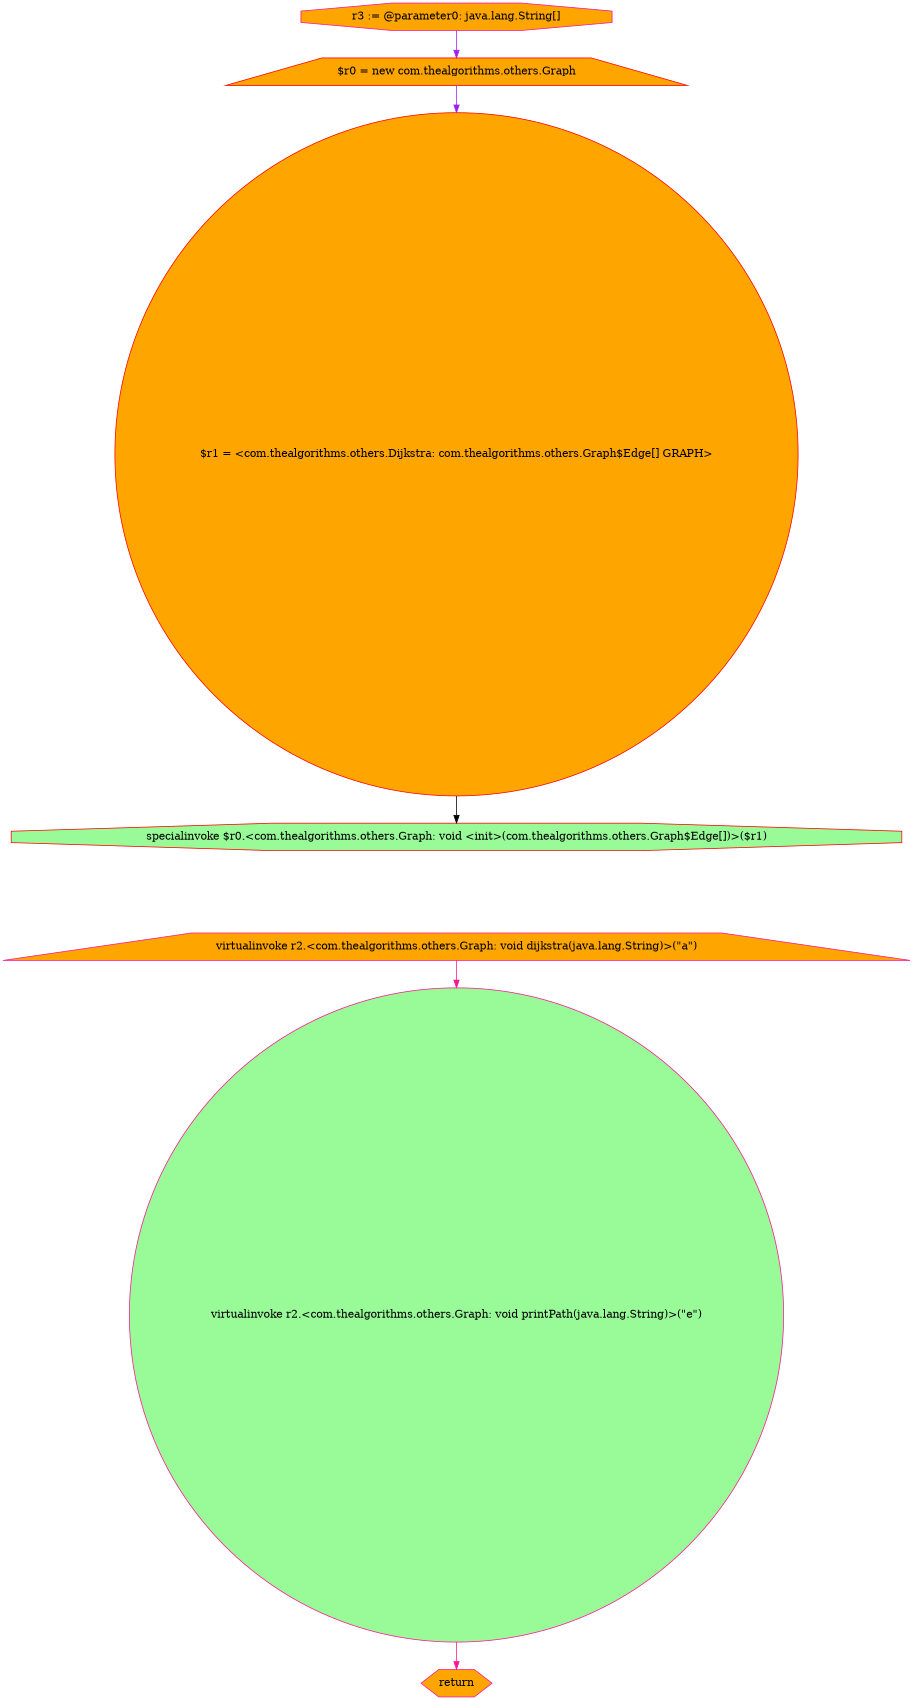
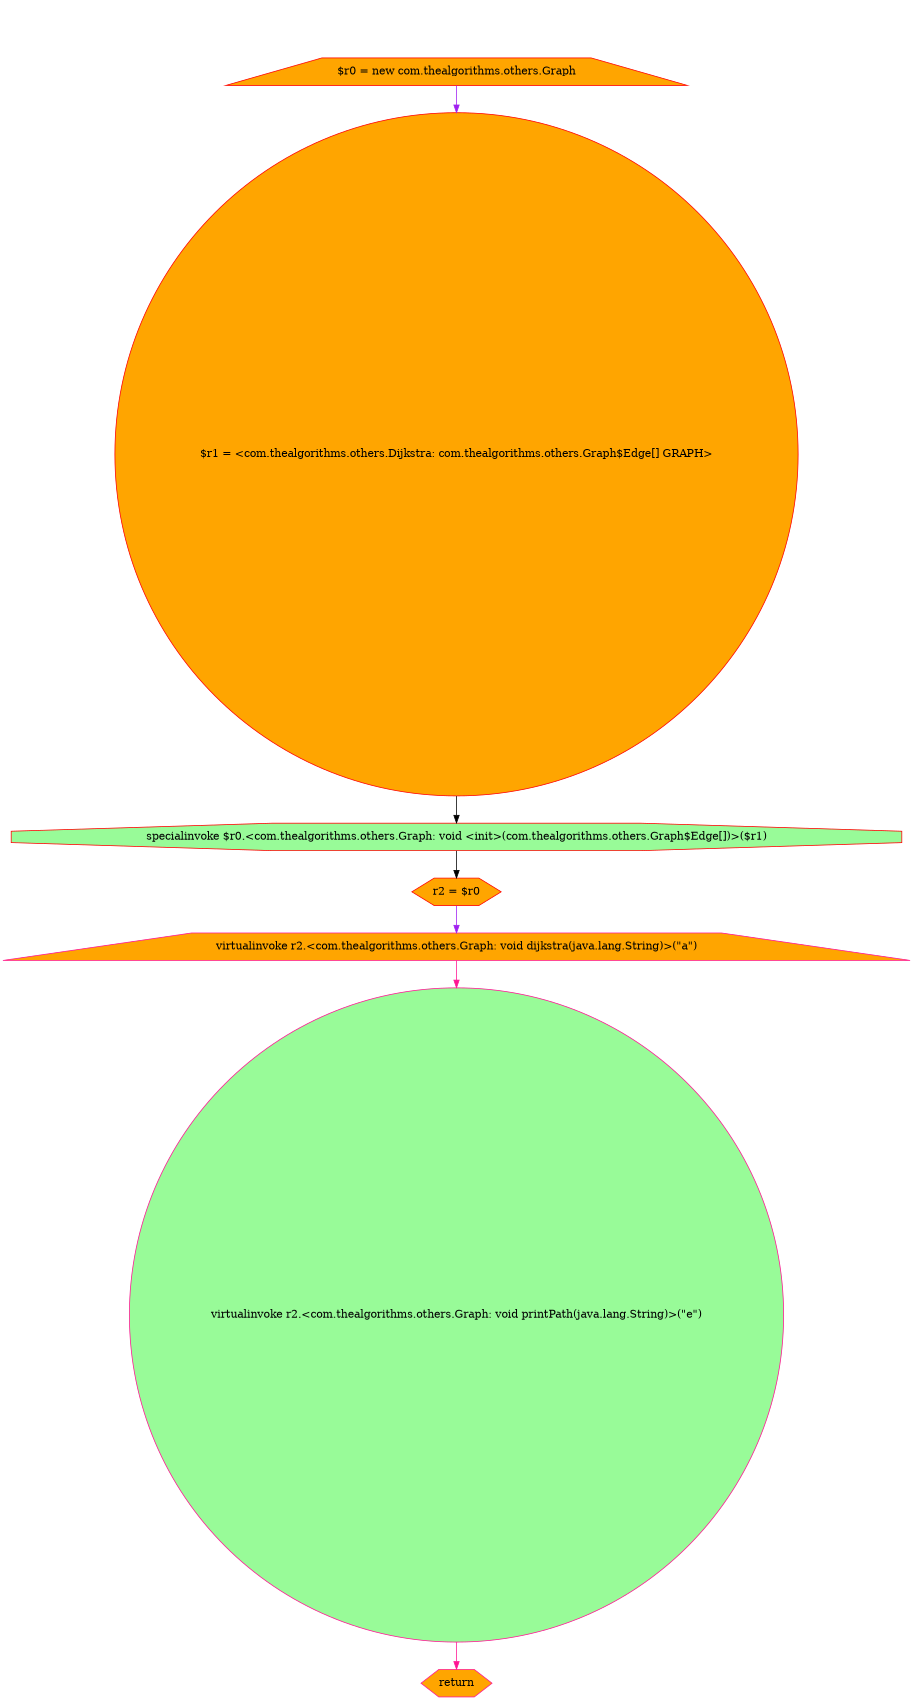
node "r3 := @parameter0: java.lang.String[]": removed
node "r2 = $r0": added
